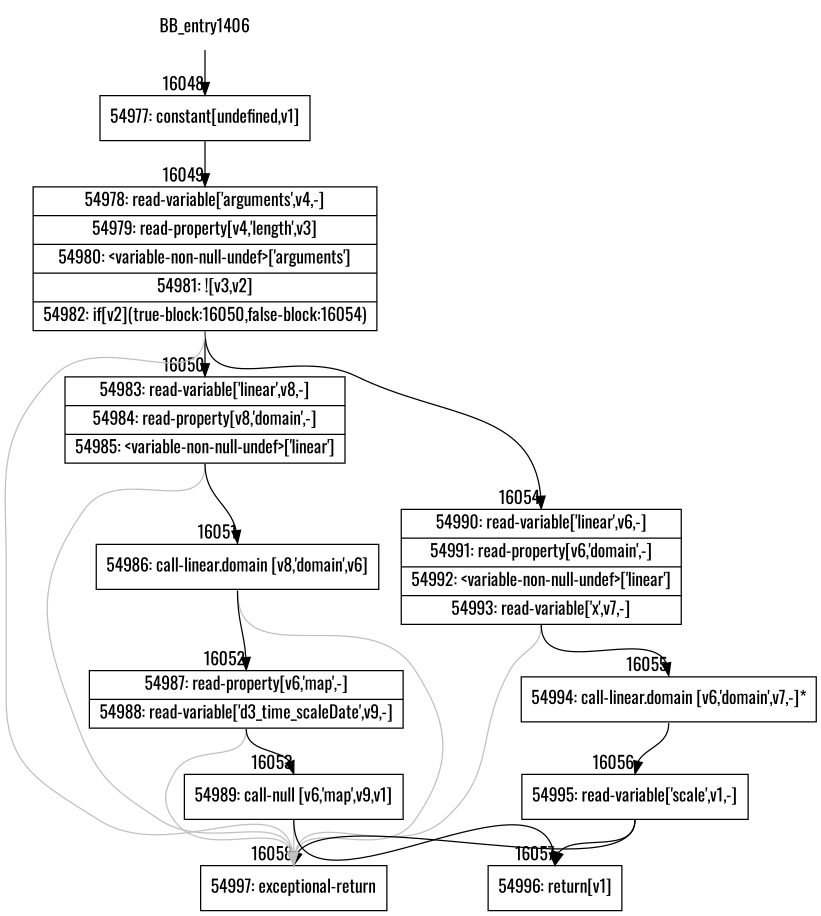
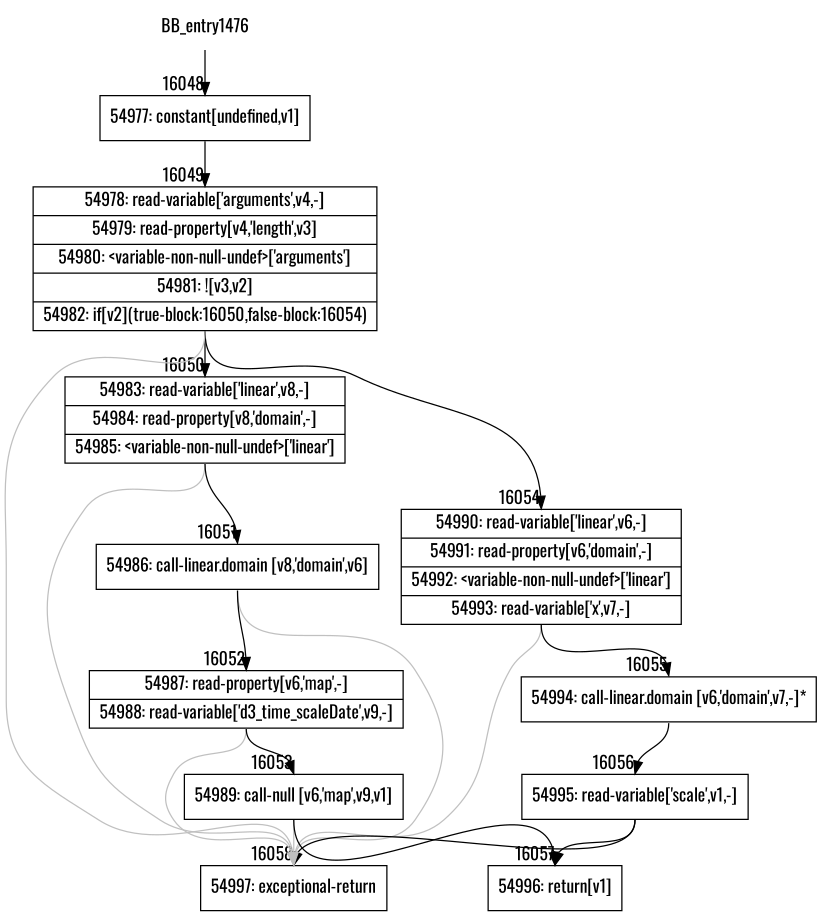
node "BB_entry1406": label "BB_entry1406" -> "BB_entry1476"
